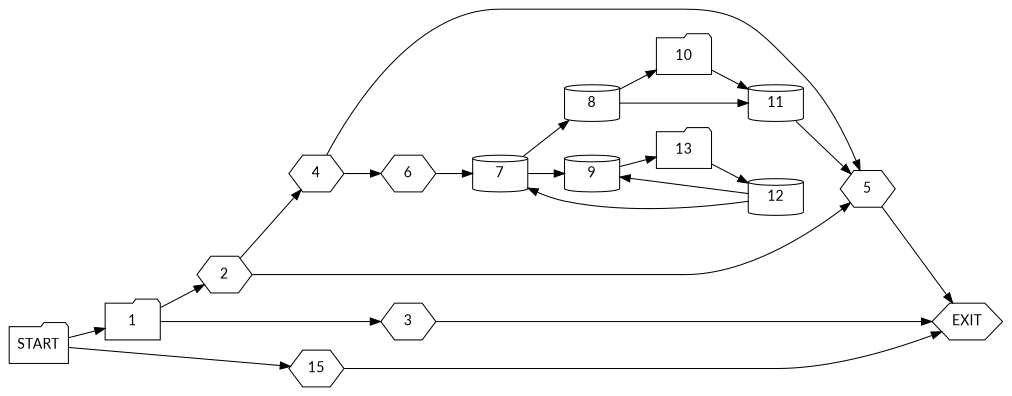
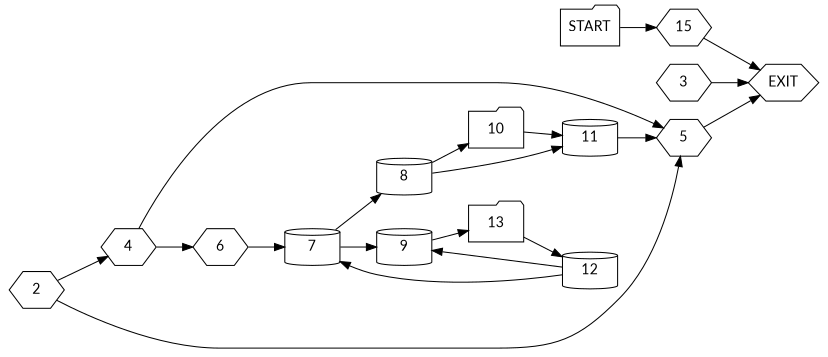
node "1": removed
